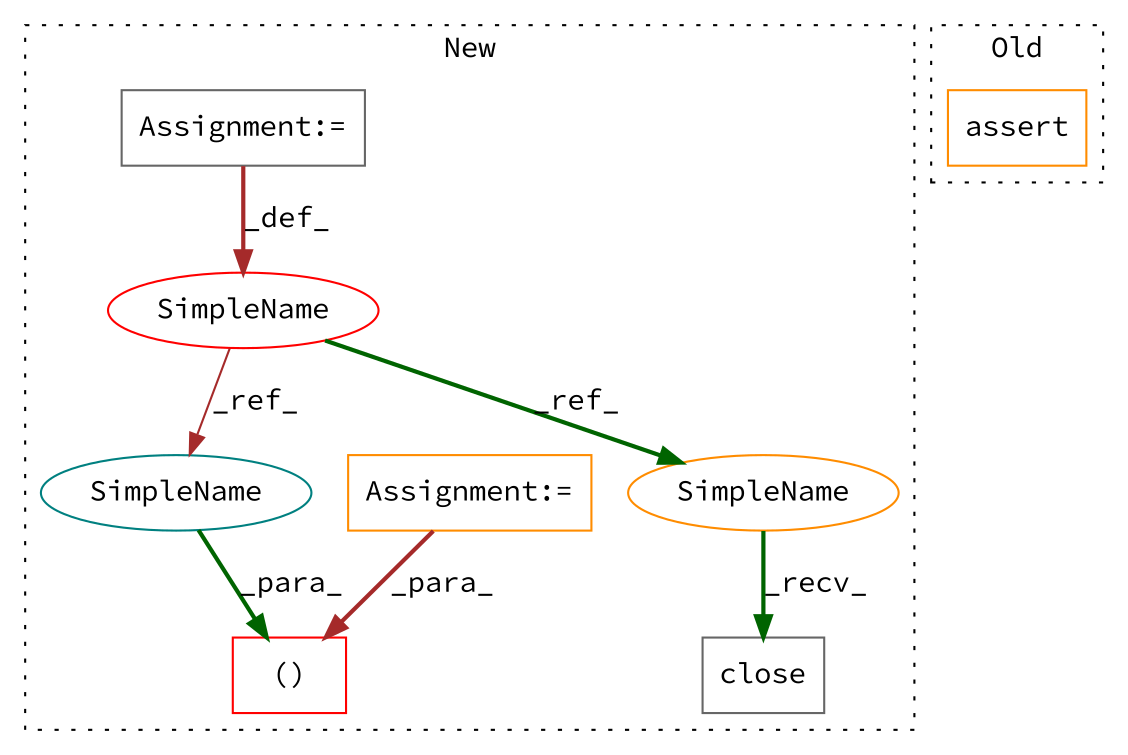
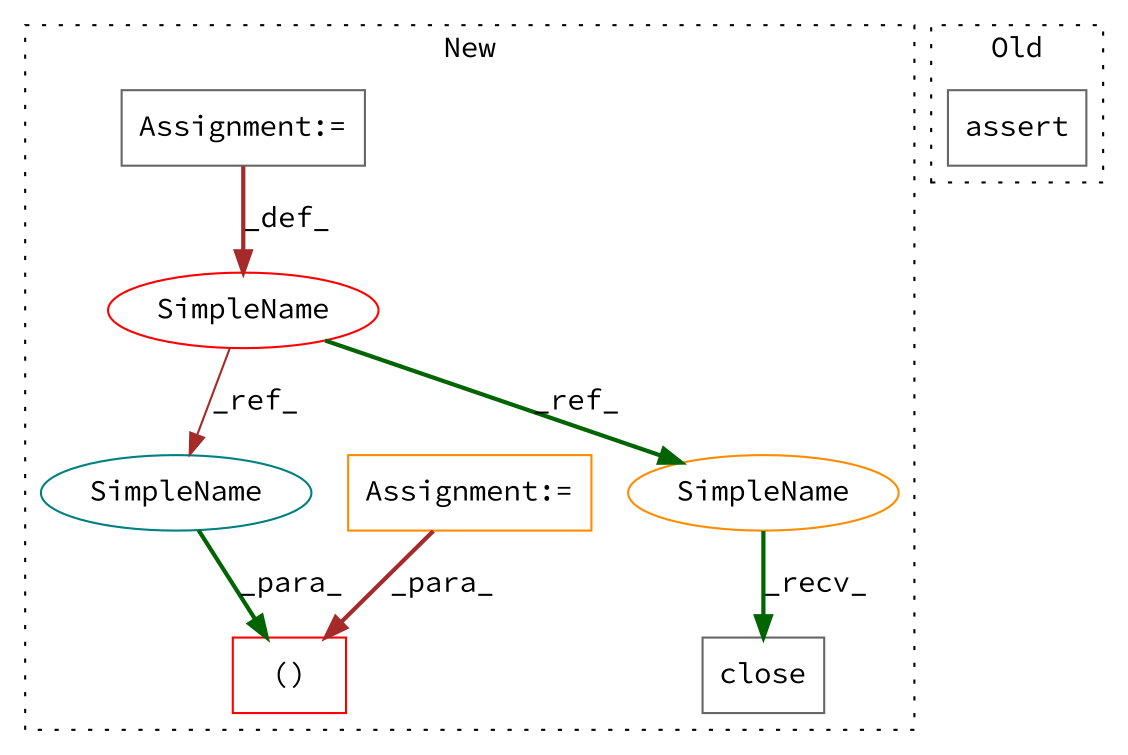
node "assert": color darkorange -> gray40
